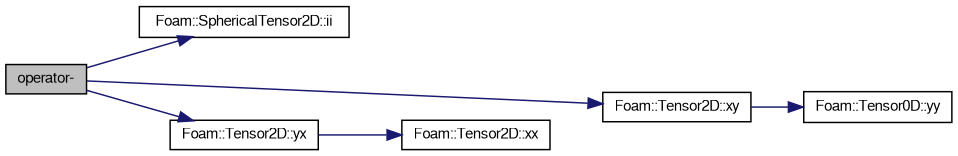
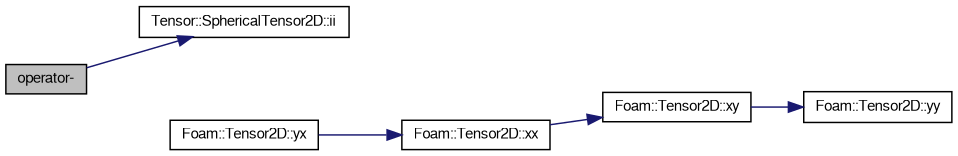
node "Foam::SphericalTensor2D::ii": label "Foam::SphericalTensor2D::ii" -> "Tensor::SphericalTensor2D::ii"
edge "operator-" -> "Foam::Tensor2D::xy": now "Foam::Tensor2D::xx" -> "Foam::Tensor2D::xy"
edge "operator-" -> "Foam::Tensor2D::yx": removed
node "Foam::Tensor0D::yy": label "Foam::Tensor0D::yy" -> "Foam::Tensor2D::yy"
